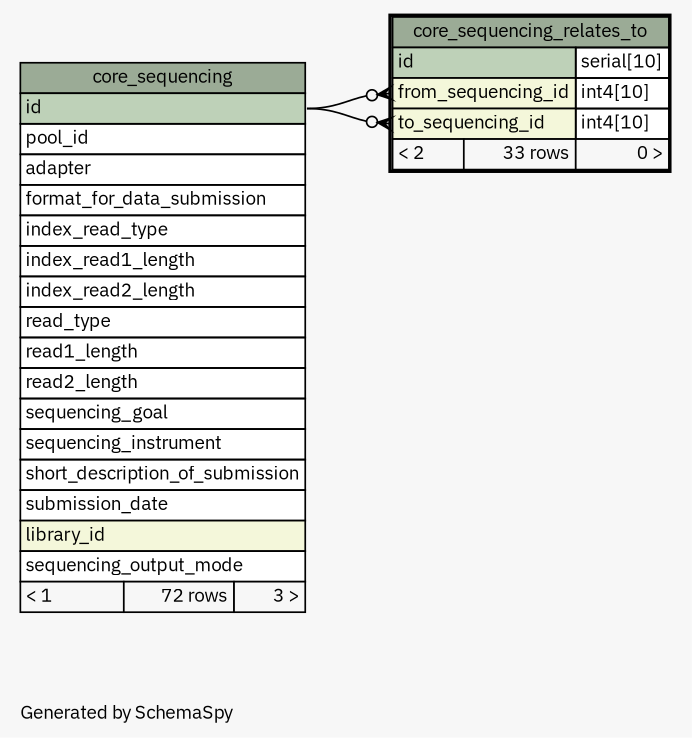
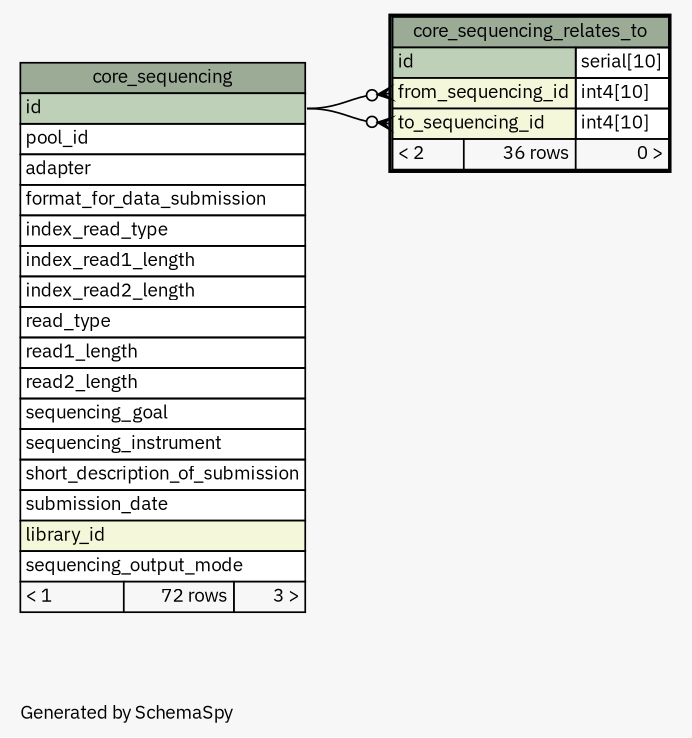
node "core_sequencing_relates_to": text "33 rows" -> "36 rows"
